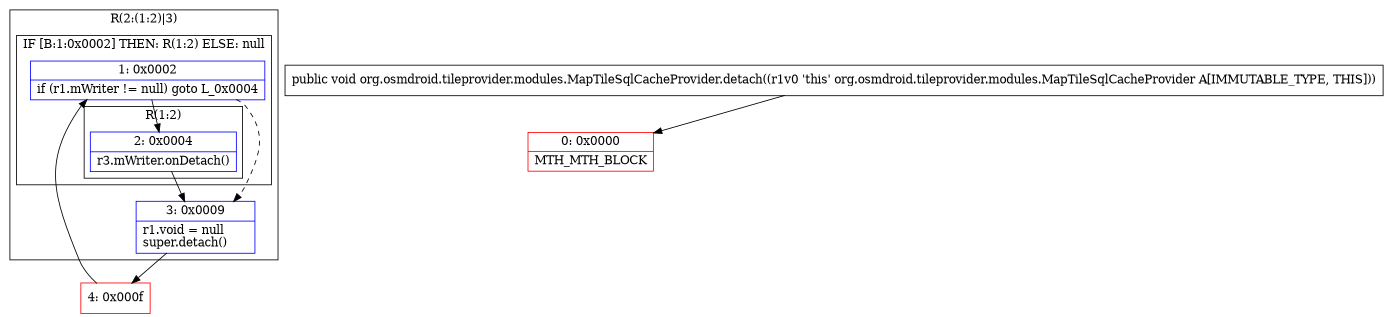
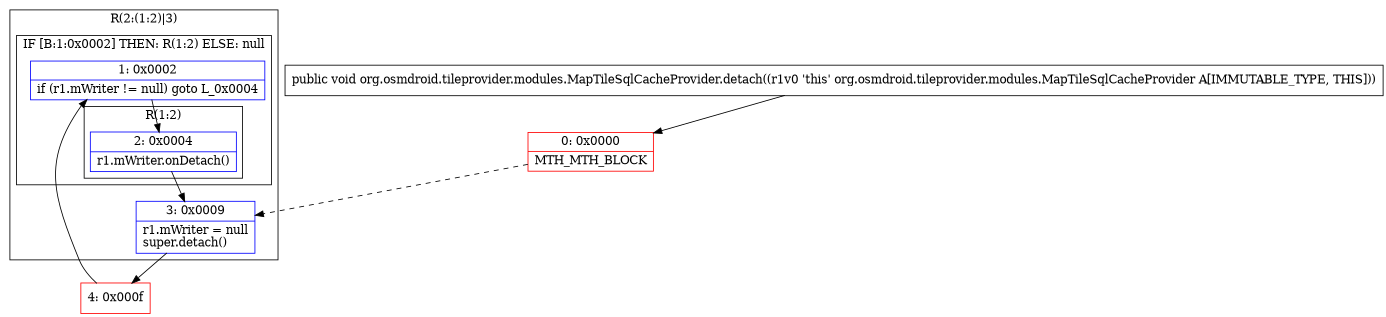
edge "1: 0x0002" -> "3: 0x0009": now "0: 0x0000" -> "3: 0x0009"
node "2: 0x0004": text "r3.mWriter.onDetach()" -> "r1.mWriter.onDetach()"
node "3: 0x0009": text "r1.void = null" -> "r1.mWriter = null"
